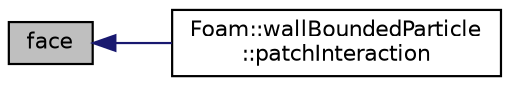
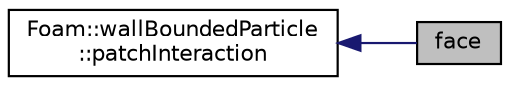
edge "Foam::wallBoundedParticle ::patchInteraction" -> "face": reversed
